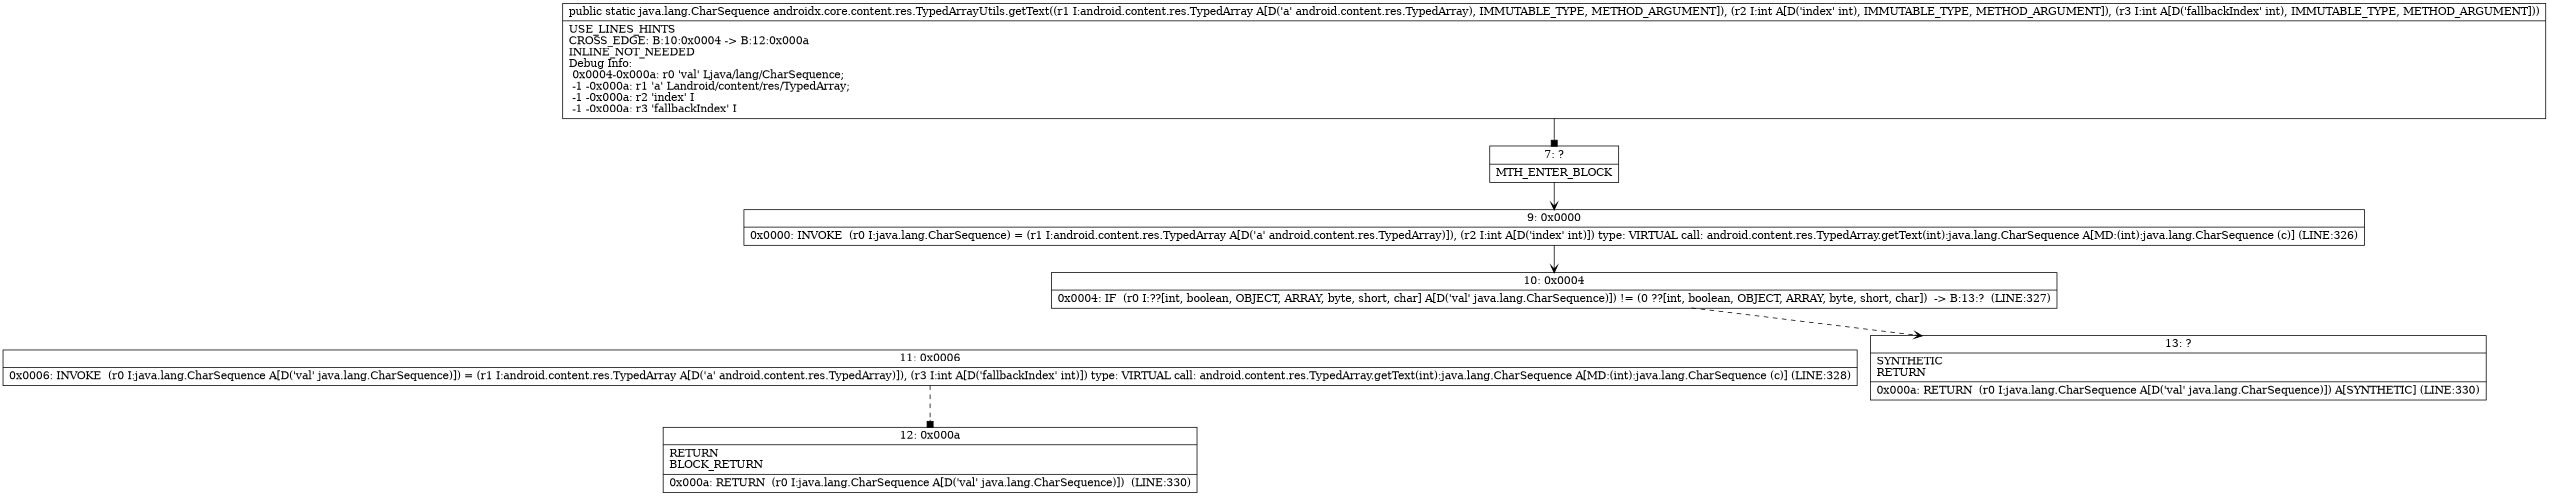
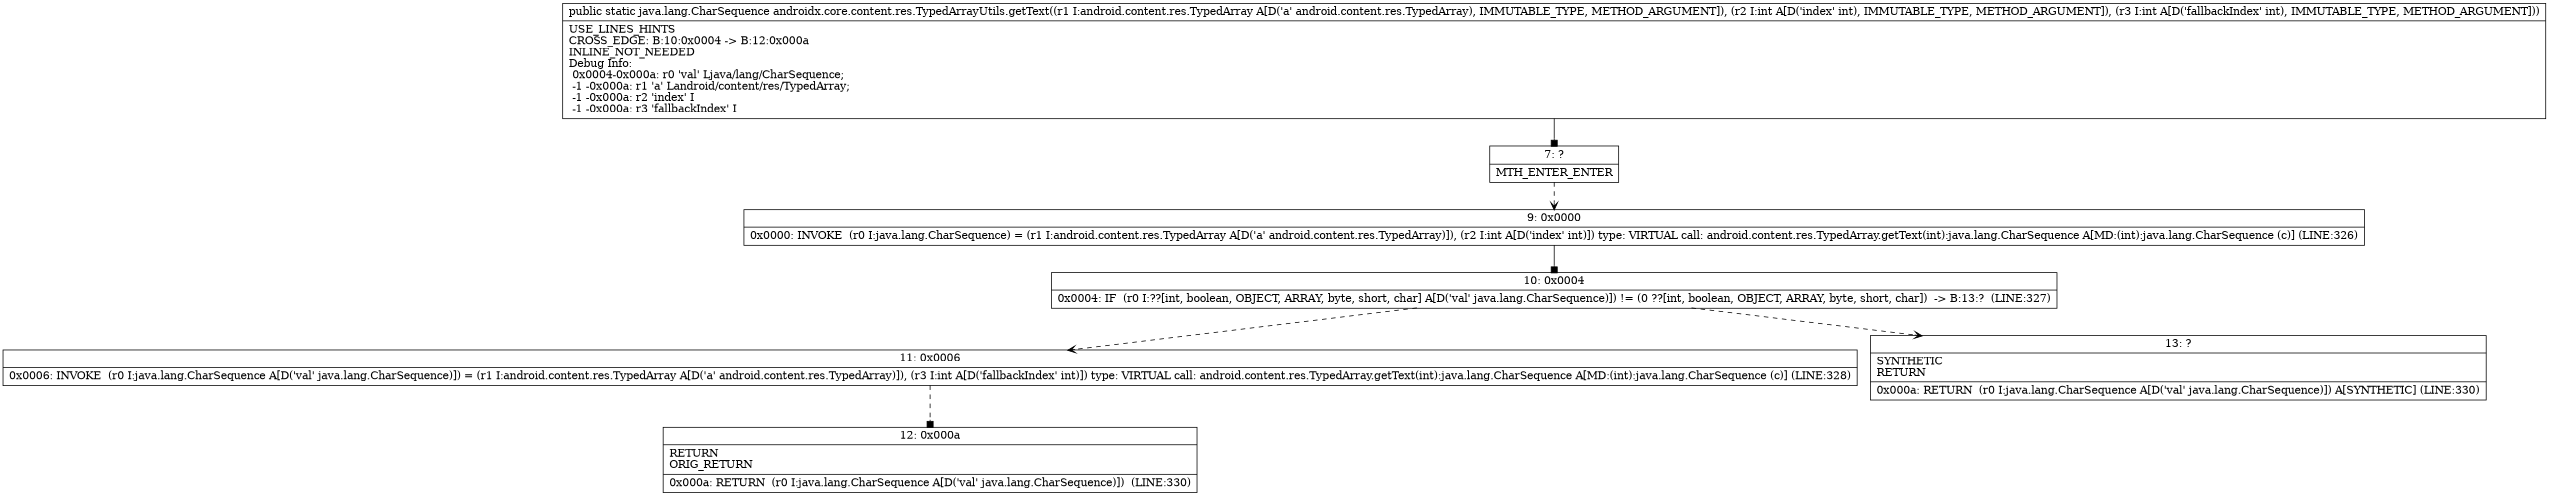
node "7: ?": text "MTH_ENTER_BLOCK" -> "MTH_ENTER_ENTER"
edge "7: ?" -> "9: 0x0000": style solid -> dashed
edge "9: 0x0000" -> "10: 0x0004": arrowhead vee -> box
edge "10: 0x0004" -> "11: 0x0006": added
node "12: 0x000a": text "BLOCK_RETURN" -> "ORIG_RETURN"
